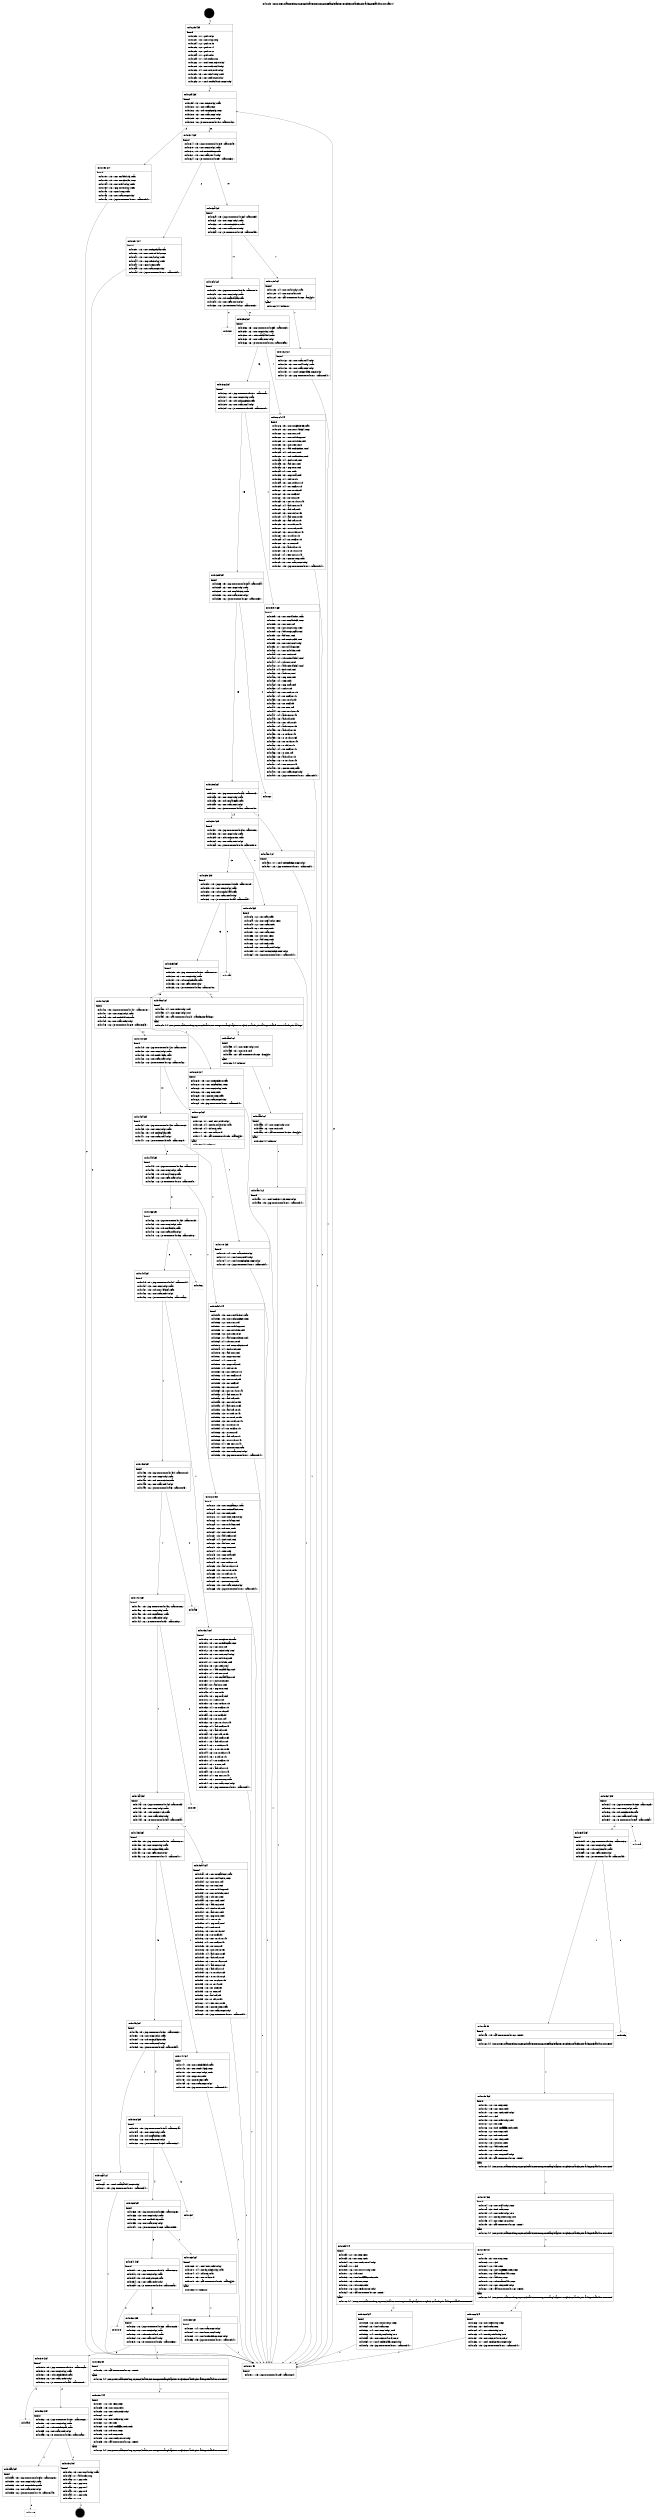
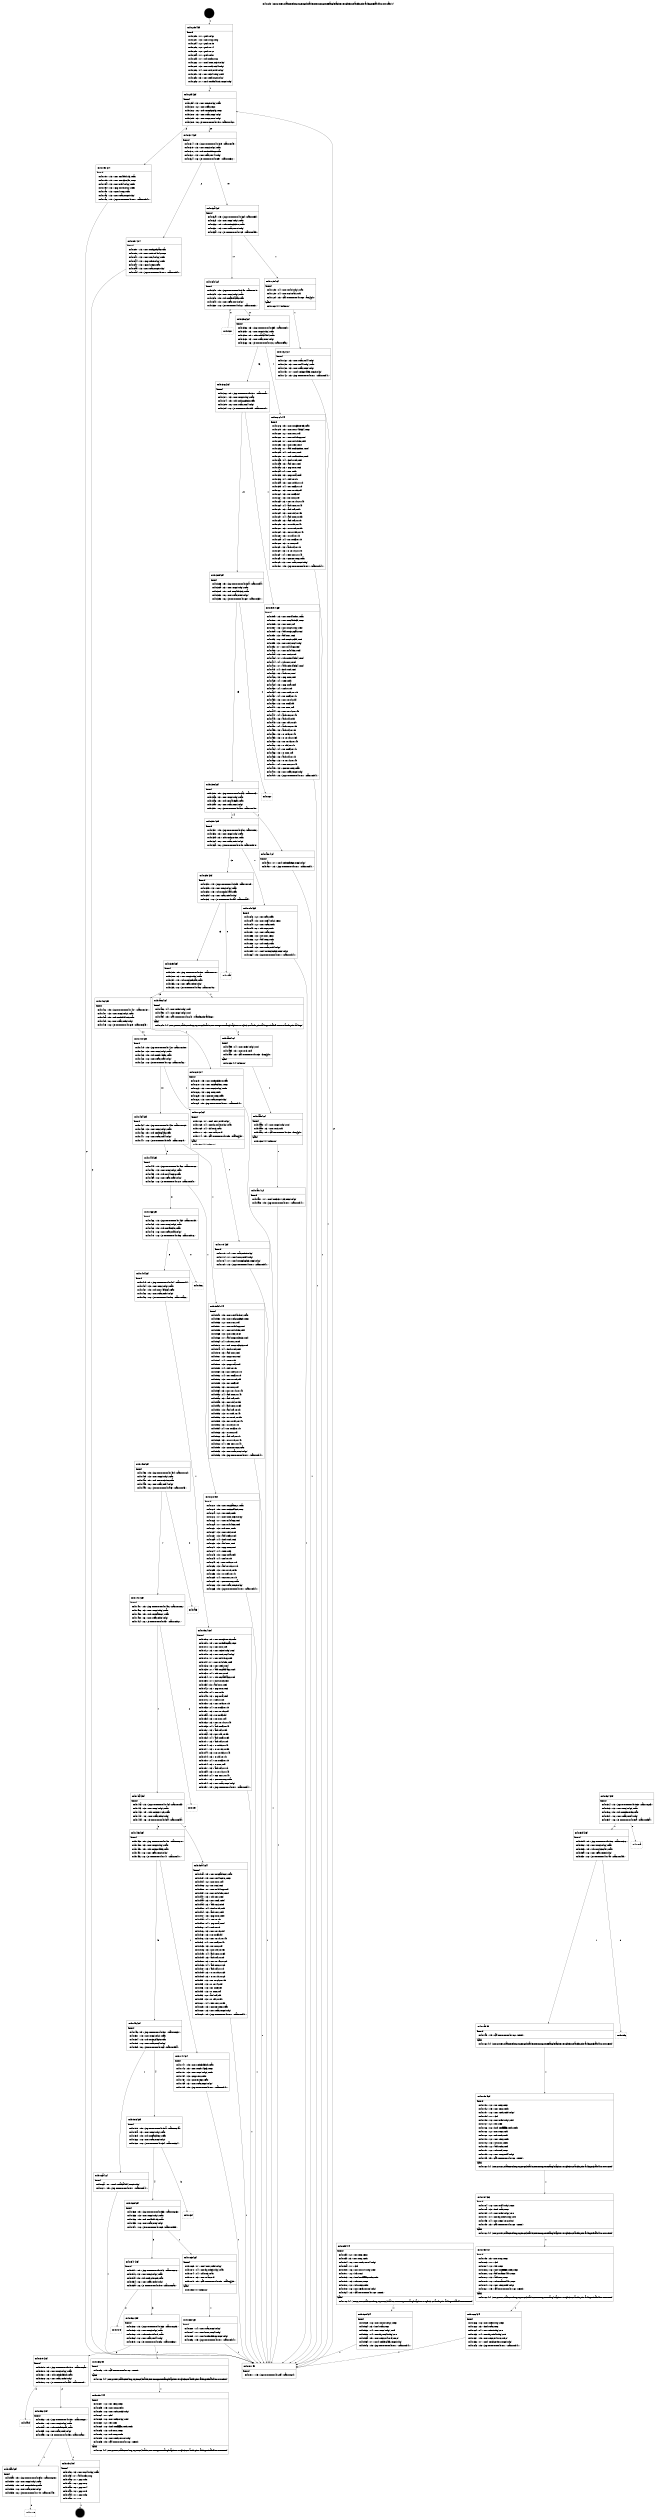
edge "0x401340 [22]" -> "0x401b21": reversed
edge "0x40136c [25]" -> "0x401385 [25]": label " 15" -> " 21"
edge "0x40147f [25]" -> "0x401498 [25]": removed, label "7"
